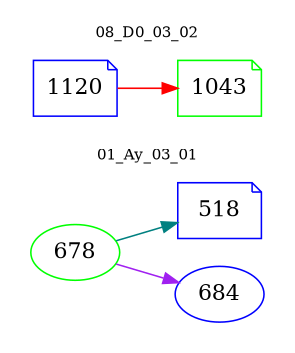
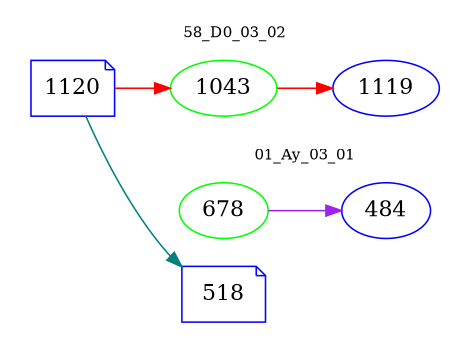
cluster "08_D0_03_02": label "08_D0_03_02" -> "58_D0_03_02"
node "1043": shape note -> ellipse
node "1119": added
edge "678" -> "518": now "1120" -> "518"
node "684": label "684" -> "484"
